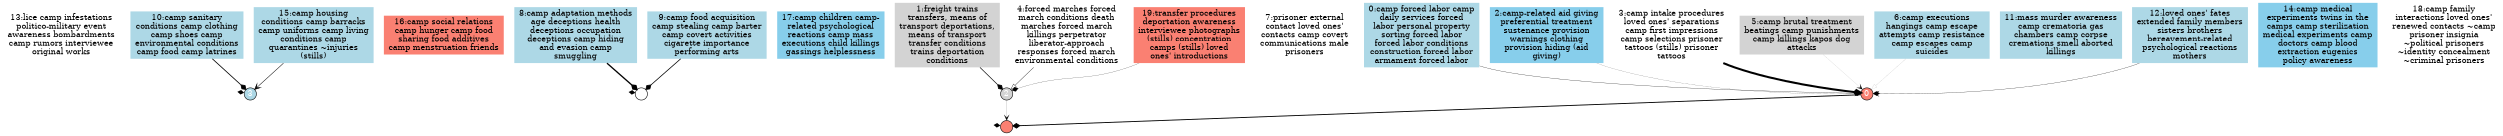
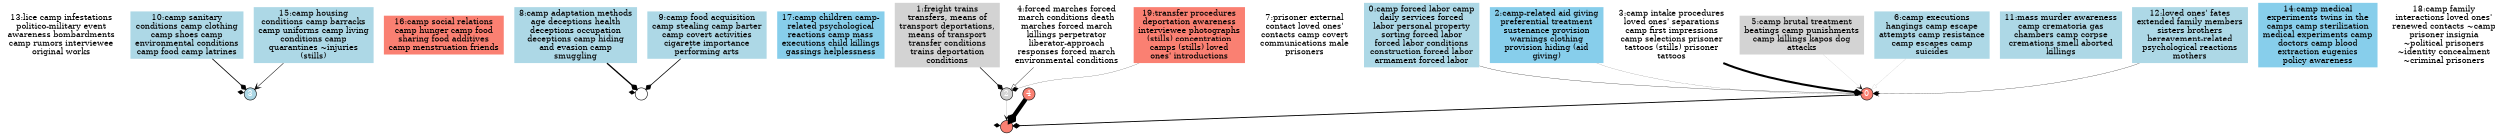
node "4": added
